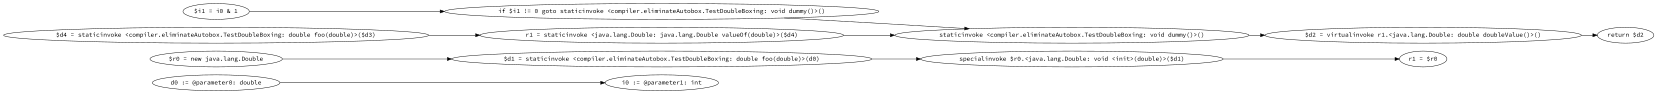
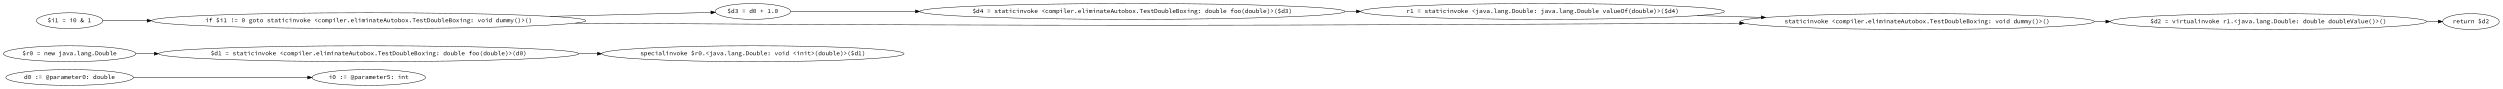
node "$d3 = d0 + 1.0": added
node "r1 = $r0": removed
node "i0 := @parameter1: int": label "i0 := @parameter1: int" -> "i0 := @parameter5: int"
